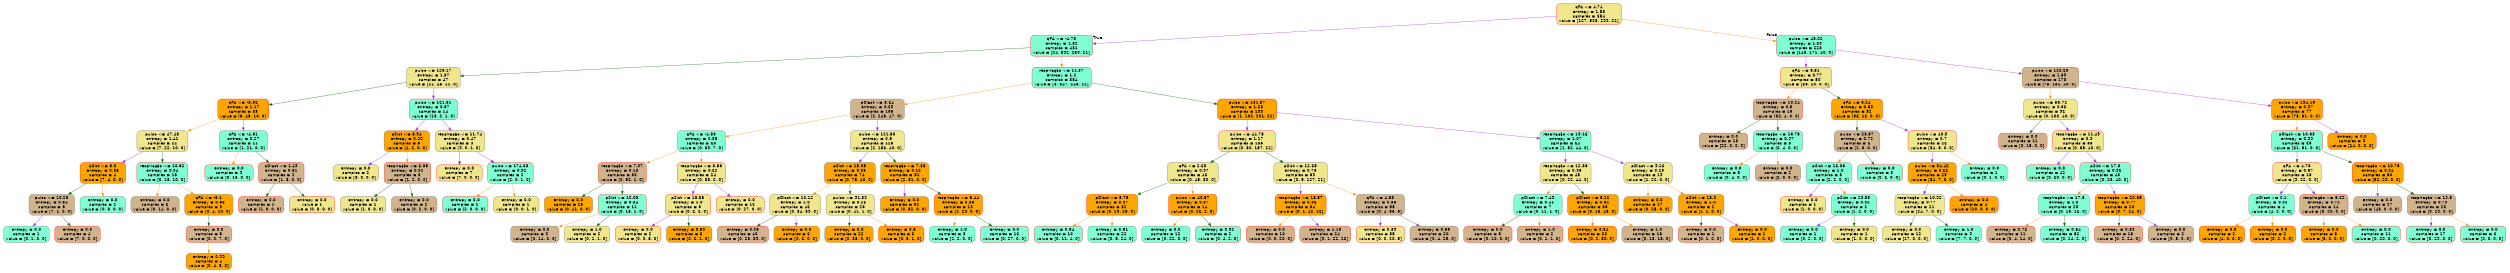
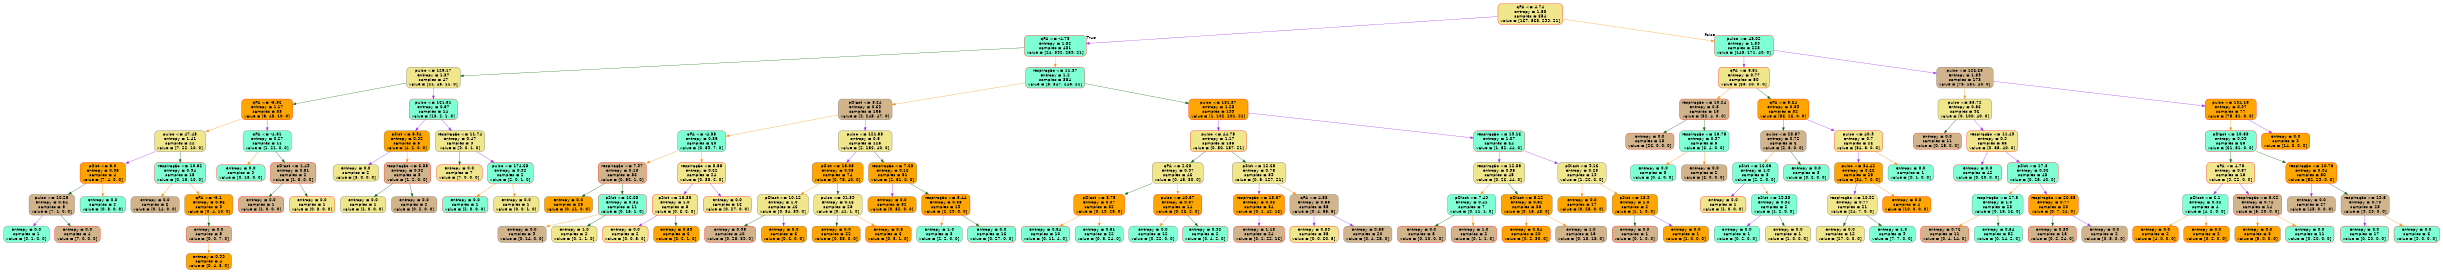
node "entropy = 0.0 value = 1 value = [0, 3, 0, 0]": label "entropy = 0.0 value = 1 value = [0, 3, 0, 0]" -> "entropy = 0.0 samples = 1 value = [0, 3, 0, 0]"
node "entropy = 0.0 samples = 10 value = [0, 0, 20, 0]": removed
